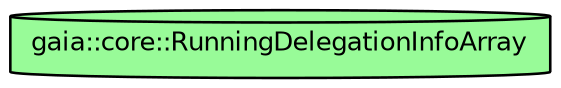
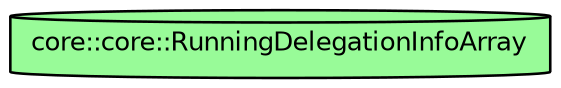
node "gaia::core::RunningDelegationInfoArray": label "gaia::core::RunningDelegationInfoArray" -> "core::core::RunningDelegationInfoArray"
